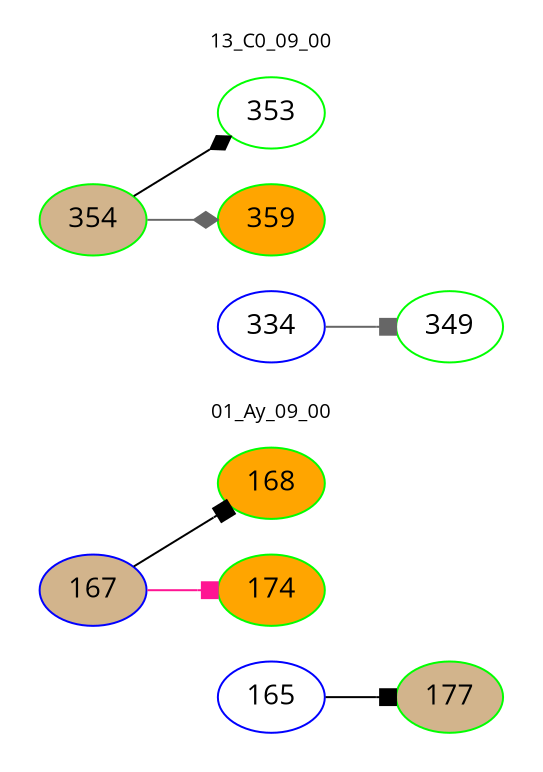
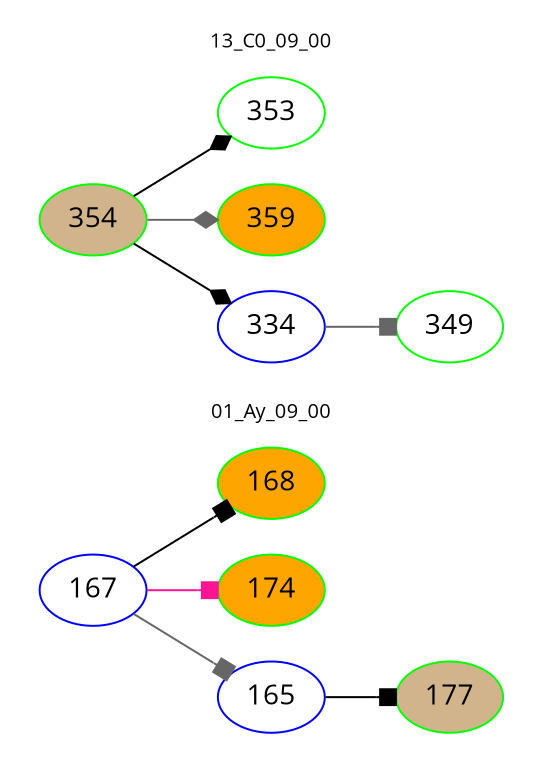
edge "354" -> "334": added
node "167": fillcolor tan -> white
edge "167" -> "165": added
